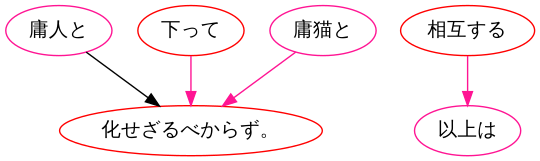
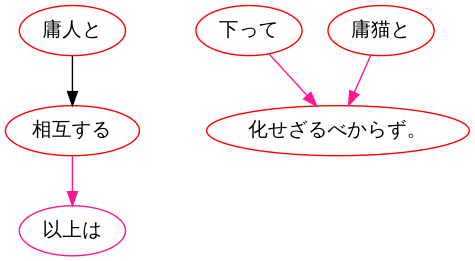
node "庸人と": color deeppink -> red
node "庸猫と": color deeppink -> red
edge "庸人と" -> "化せざるべからず。": now "庸人と" -> "相互する"
